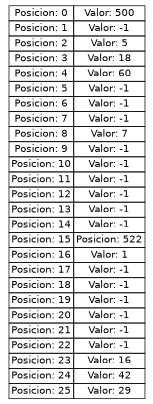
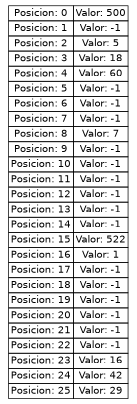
node "Posicion: 0": text "Posicion: 522" -> "Valor: 522"
